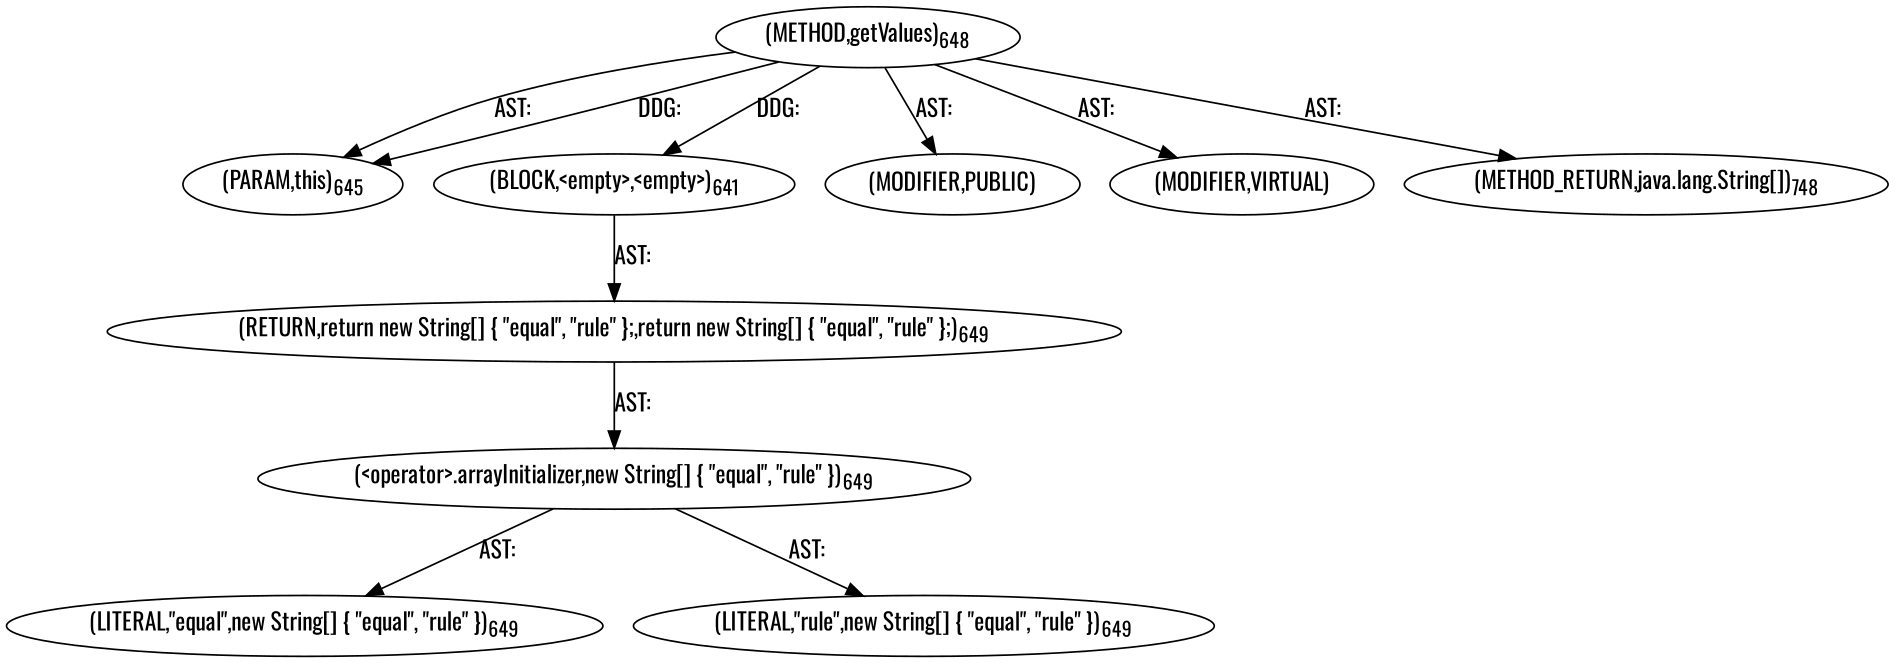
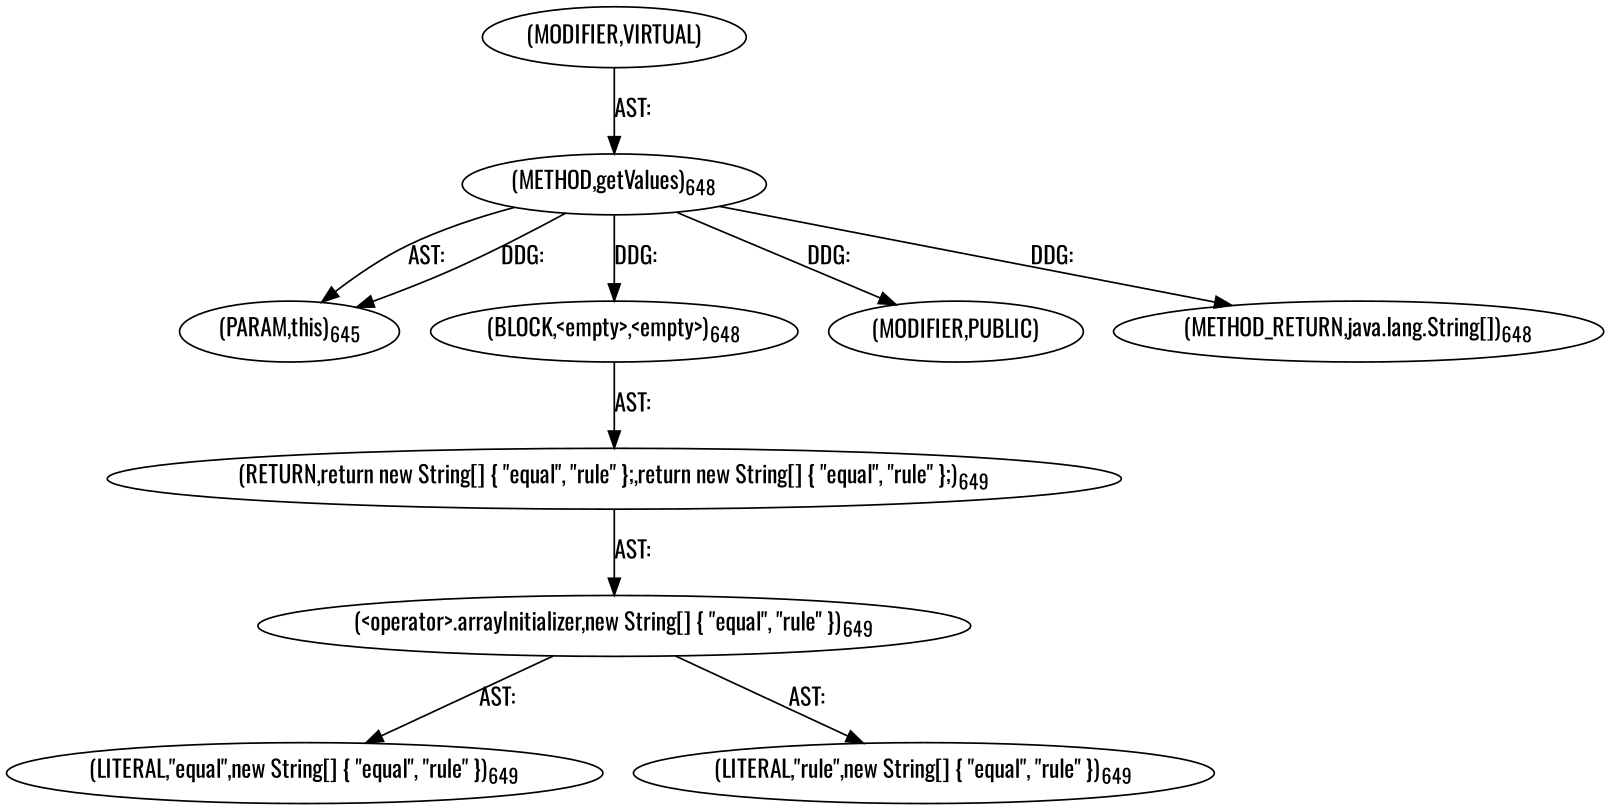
edge "(METHOD,getValues)" -> "(MODIFIER,VIRTUAL)": reversed
edge "(METHOD,getValues)" -> "(MODIFIER,PUBLIC)": label "AST: " -> "DDG: "
edge "(METHOD,getValues)" -> "(METHOD_RETURN,java.lang.String[])": label "AST: " -> "DDG: "
node "(BLOCK,<empty>,<empty>)": text "641" -> "648"
node "(METHOD_RETURN,java.lang.String[])": text "748" -> "648"
